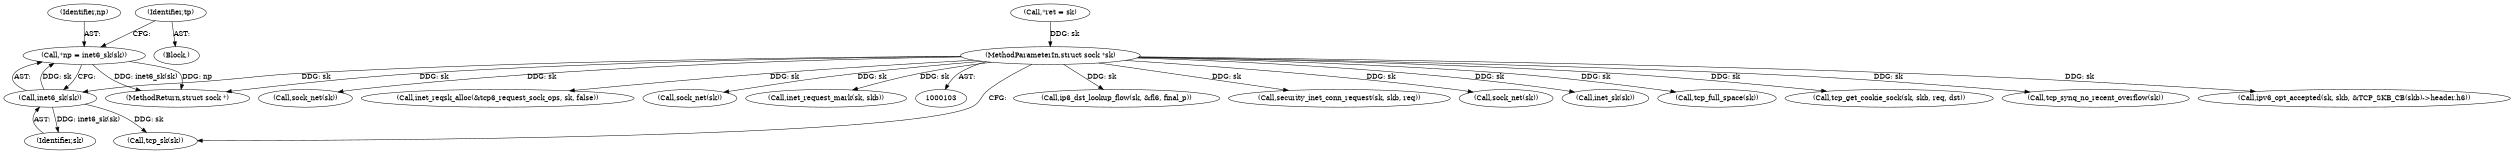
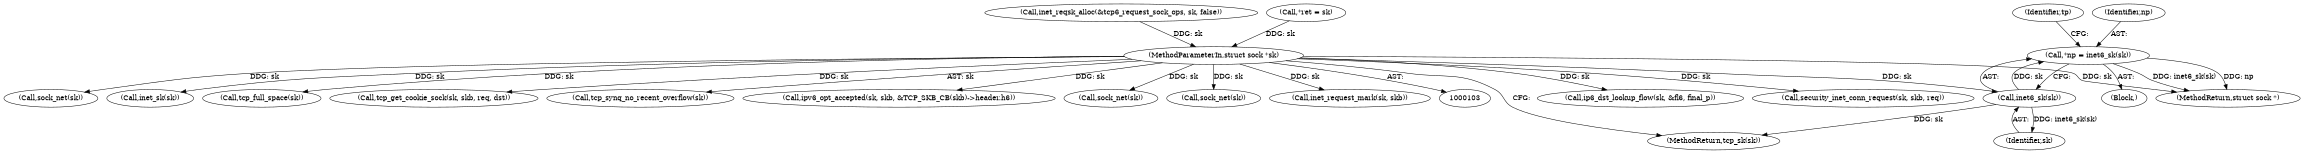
edge "(Identifier,tp)" -> "(Block,)": now "(Call,*np = inet6_sk(sk))" -> "(Block,)"
edge "(MethodParameterIn,struct sock *sk)" -> "(Call,inet_reqsk_alloc(&tcp6_request_sock_ops, sk, false))": reversed
edge "(MethodParameterIn,struct sock *sk)" -> "(Call,tcp_synq_no_recent_overflow(sk))": label "DDG: sk" -> "AST: sk"
node "(Call,tcp_sk(sk))": label "(Call,tcp_sk(sk))" -> "(MethodReturn,tcp_sk(sk))"
